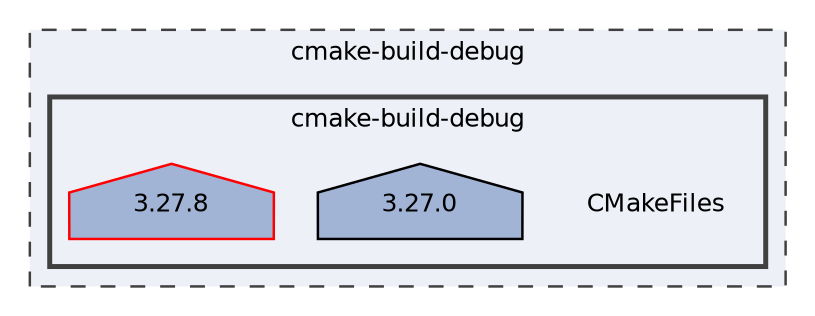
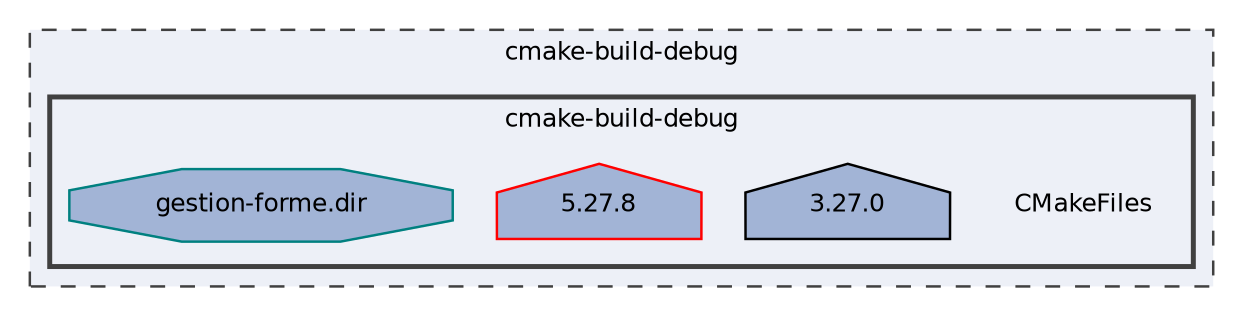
node "3.27.8": label "3.27.8" -> "5.27.8"
node "gestion-forme.dir": added
